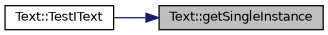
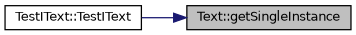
node "Text::TestIText": label "Text::TestIText" -> "TestIText::TestIText"
